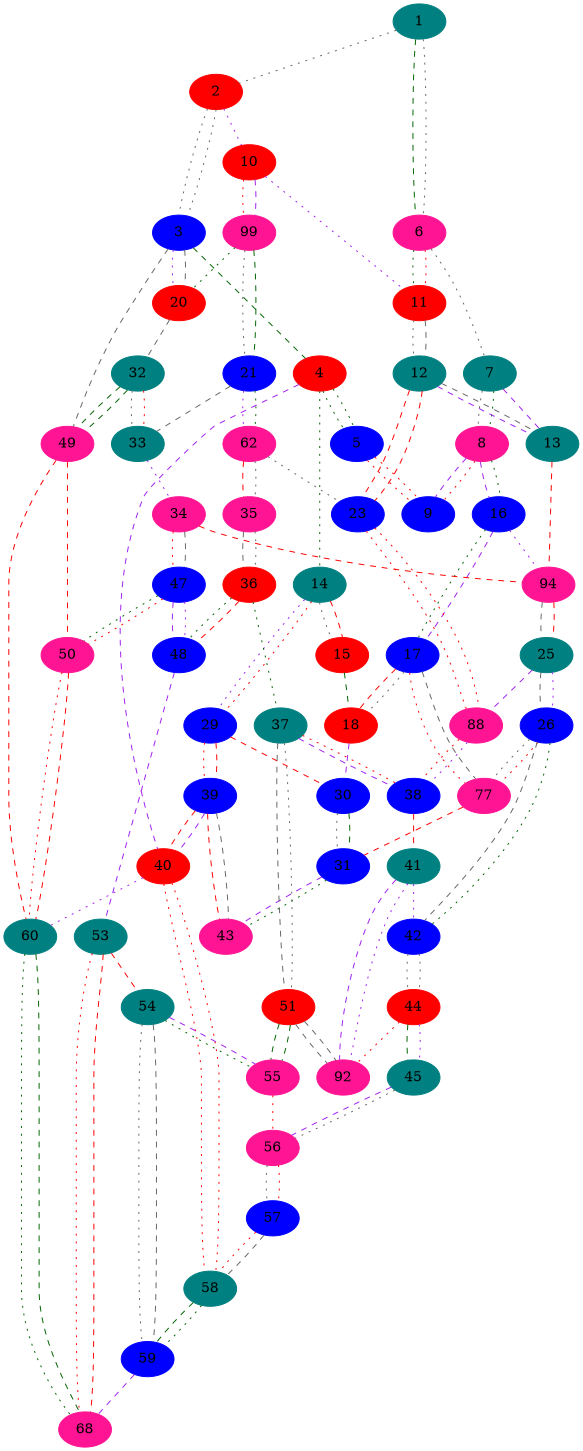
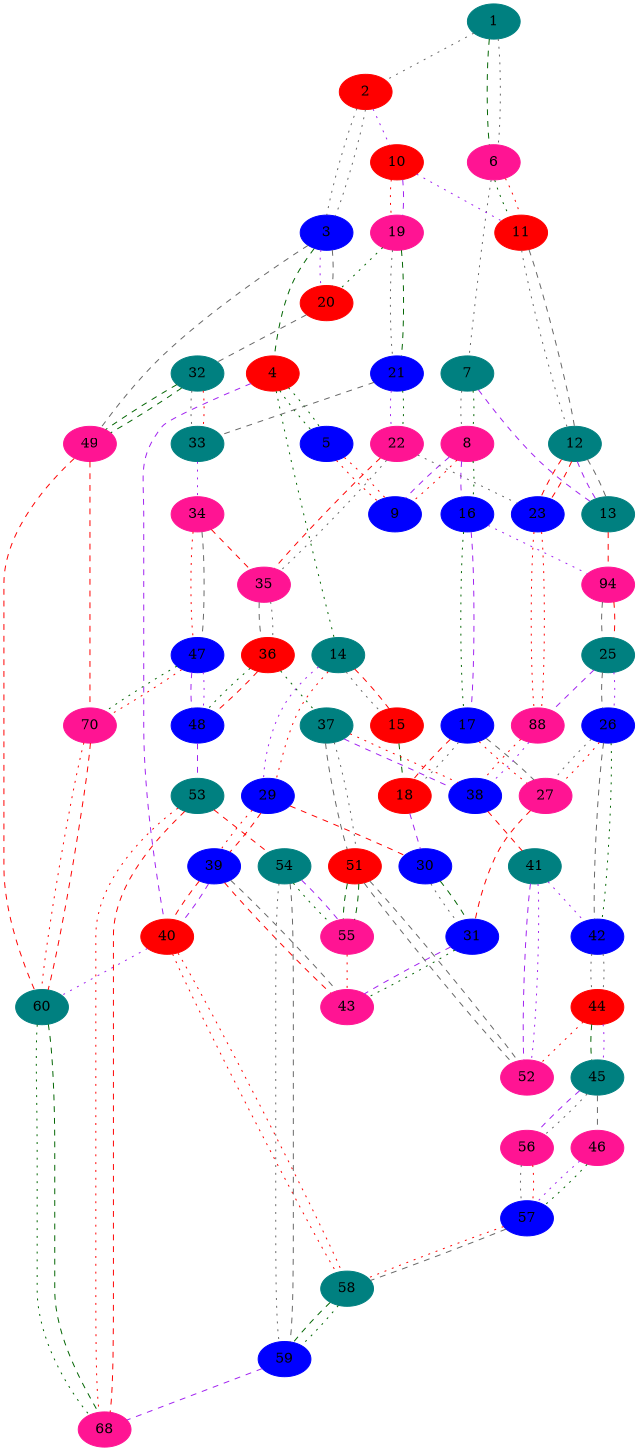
node "99": label "99" -> "19"
node "62": label "62" -> "22"
edge "34" -- "94": now "34" -- "35"
node "50": label "50" -> "70"
node "77": label "77" -> "27"
node "92": label "92" -> "52"
edge "55" -- "56": now "55" -- "43"
node "46": added
